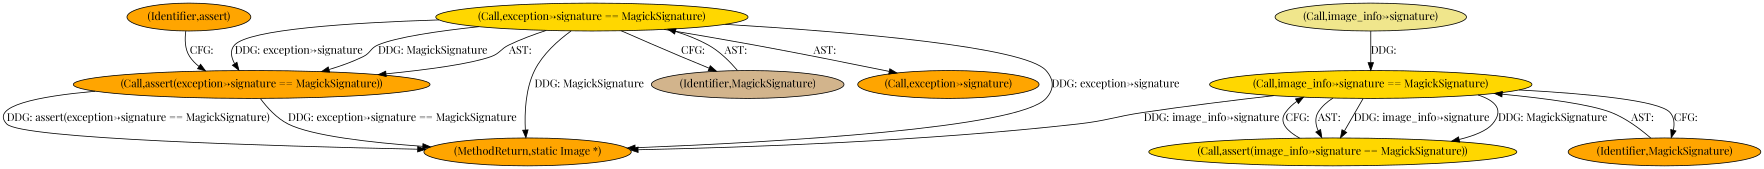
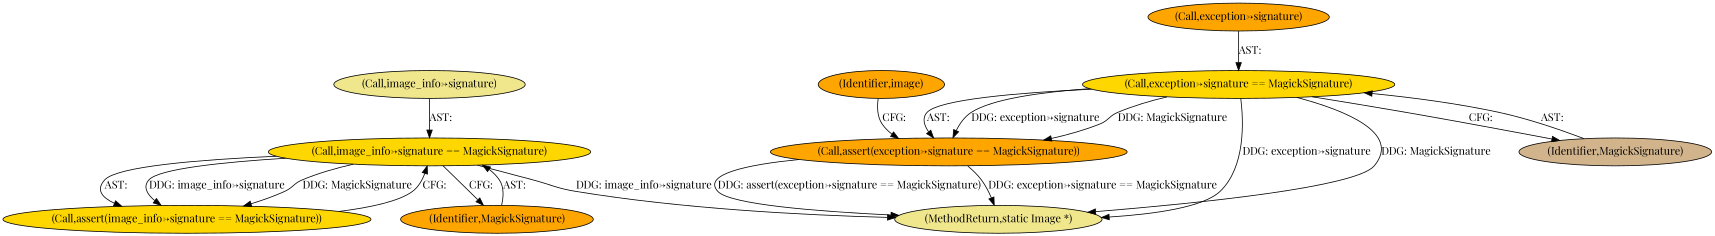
node "(Identifier,assert)": label "(Identifier,assert)" -> "(Identifier,image)"
edge "(Call,exception->signature == MagickSignature)" -> "(Call,exception->signature)": reversed
edge "(Call,image_info->signature)" -> "(Call,image_info->signature == MagickSignature)": label "DDG: " -> "AST: "
node "(MethodReturn,static Image *)": fillcolor orange -> khaki
